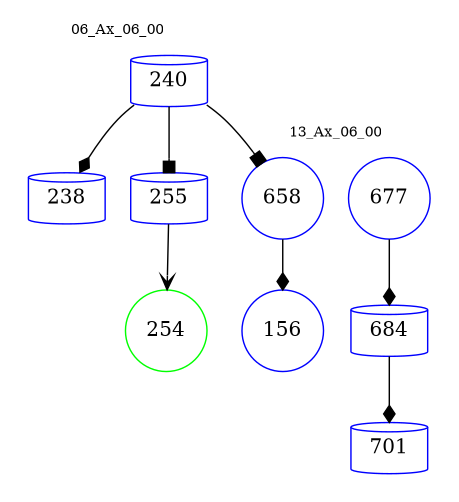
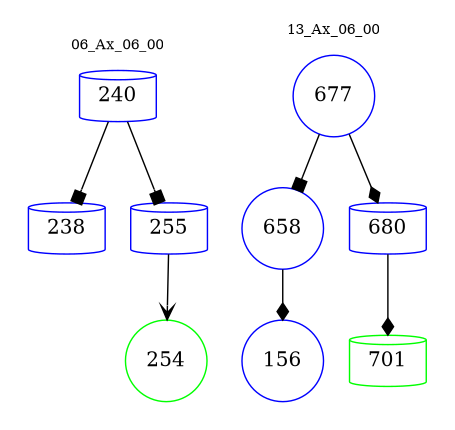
edge "240" -> "238": arrowhead diamond -> box
edge "240" -> "658": now "677" -> "658"
node "684": label "684" -> "680"
node "701": color blue -> green
